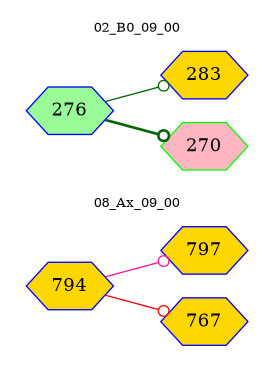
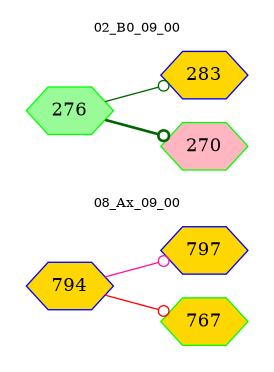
node "276": color blue -> green
node "767": color blue -> green
